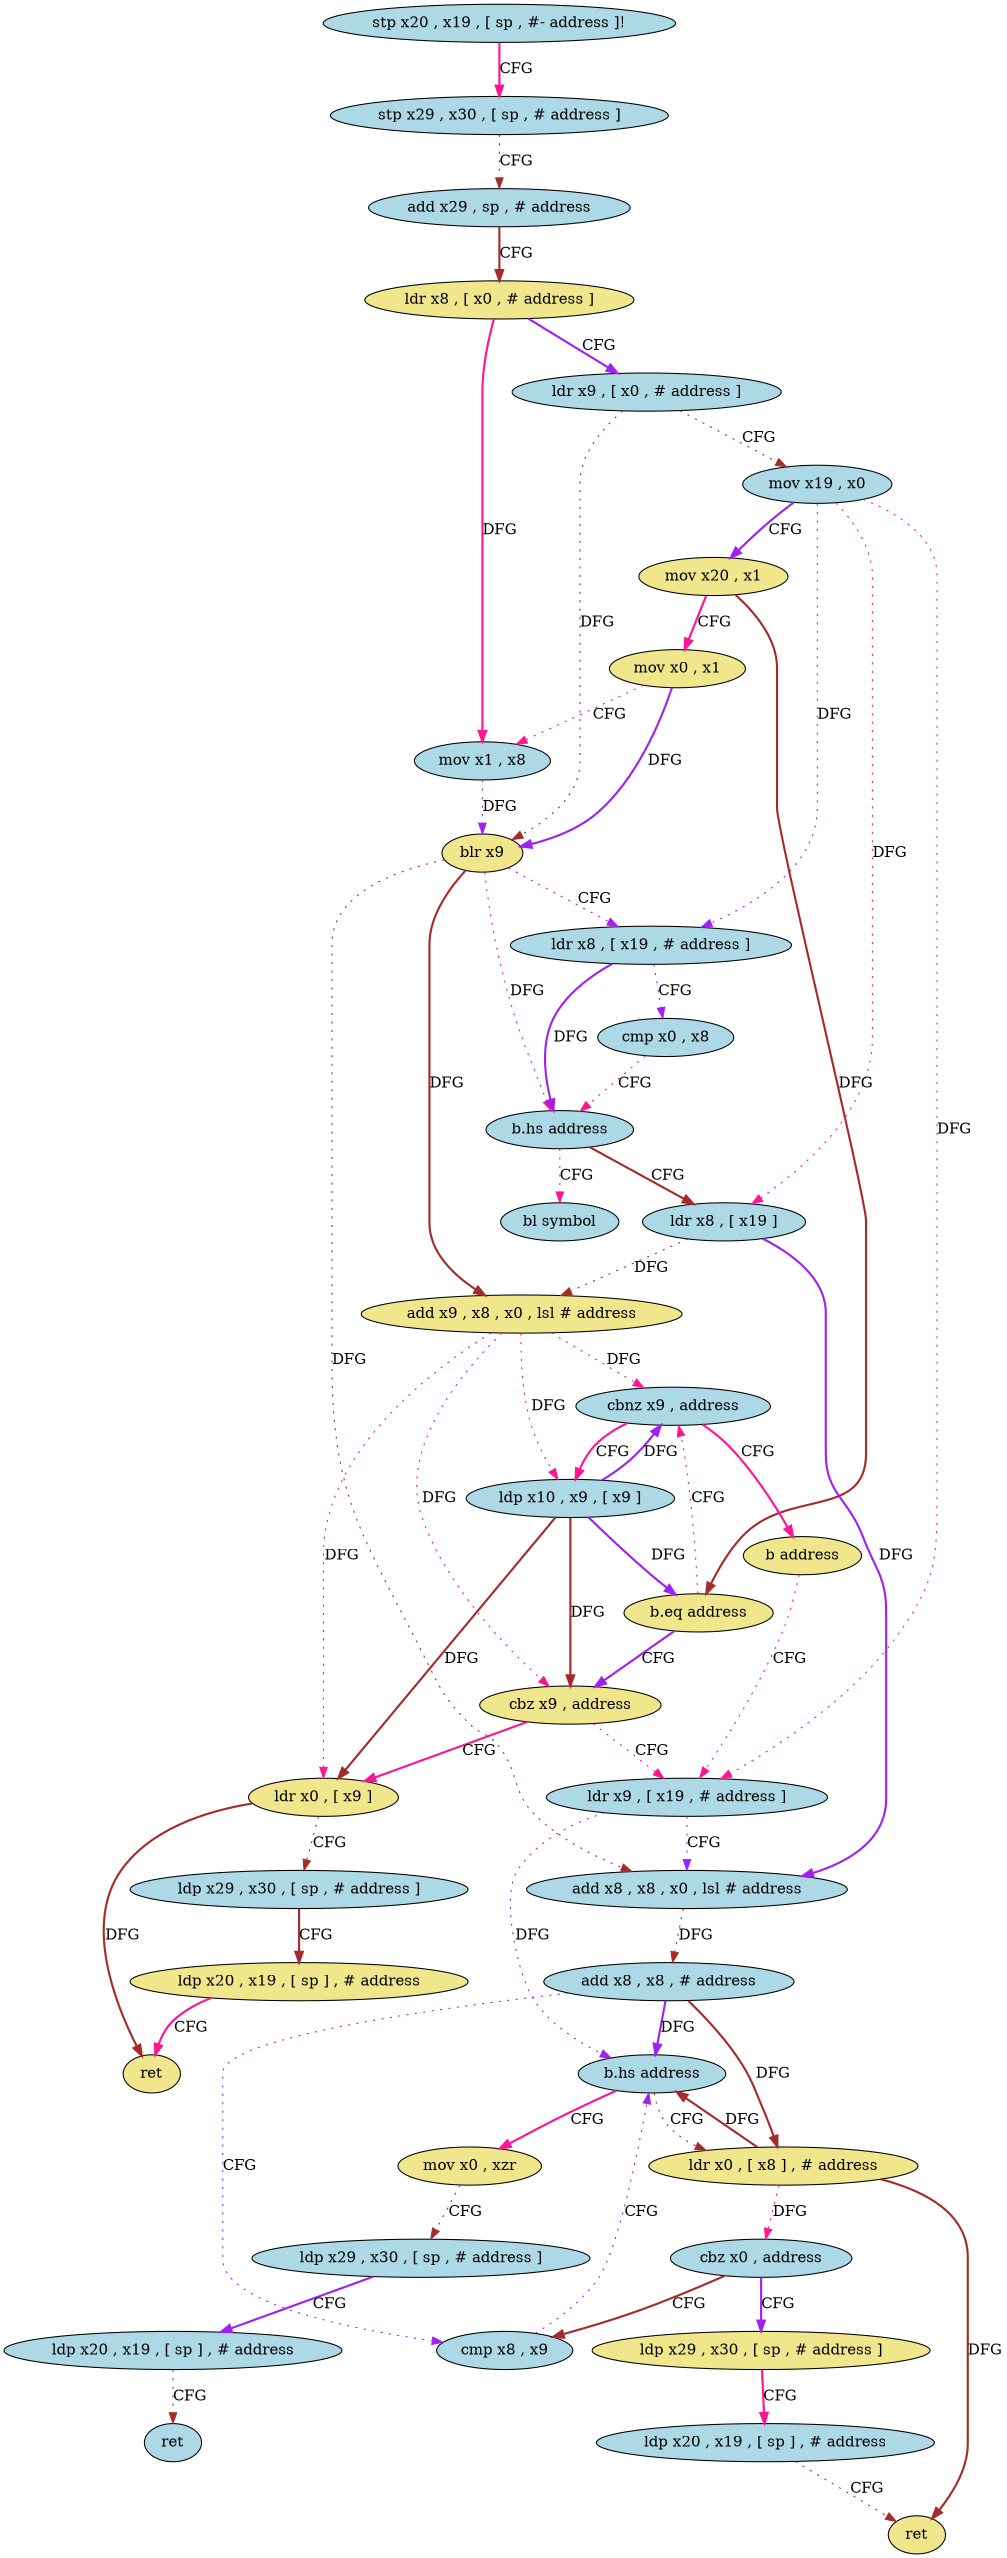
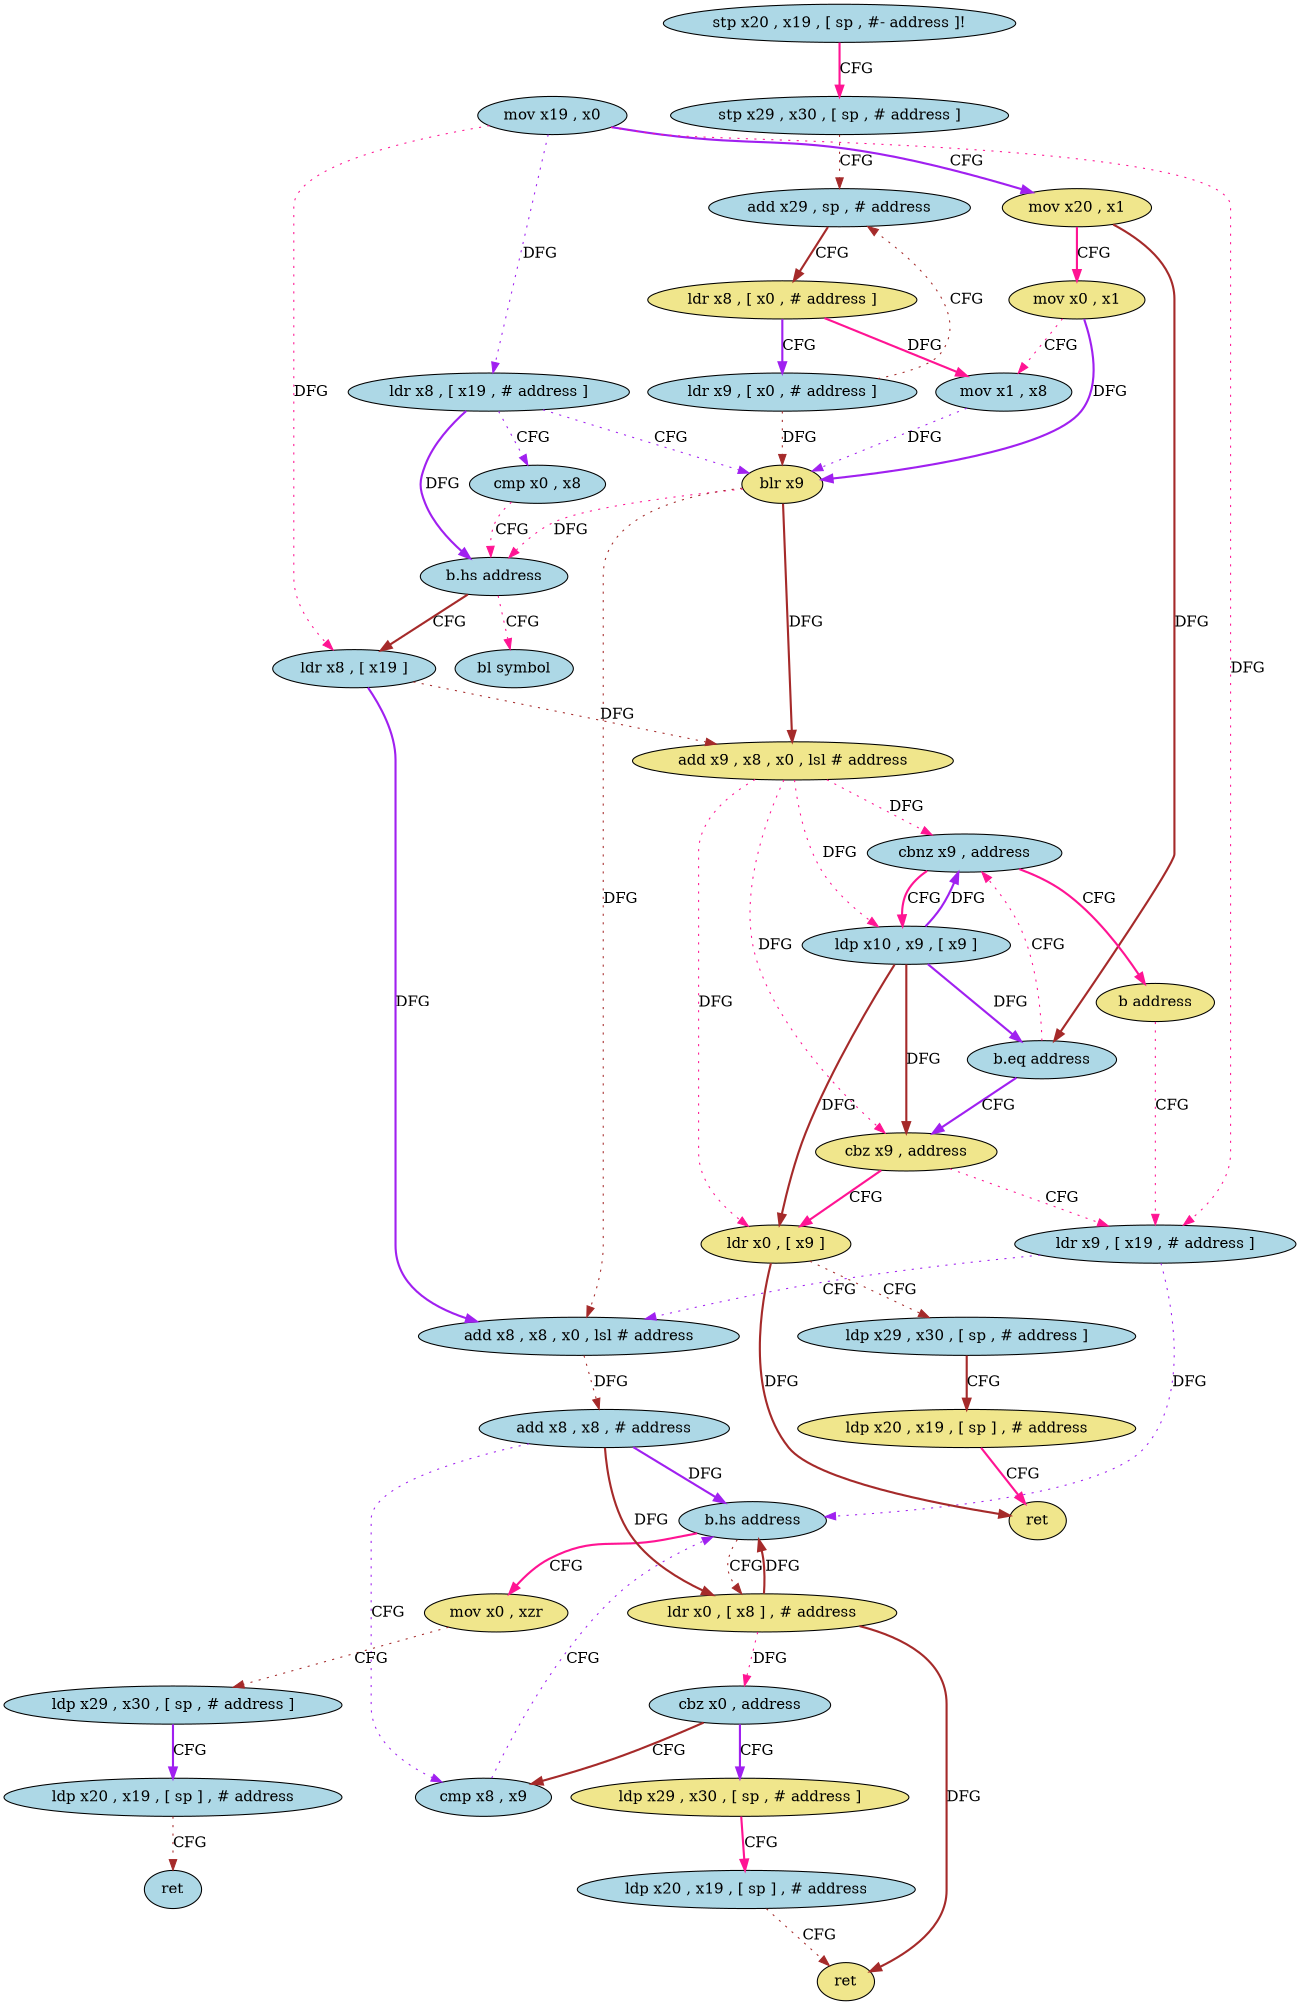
edge "ldr x9 , [ x0 , # address ]" -> "mov x19 , x0": now "ldr x9 , [ x0 , # address ]" -> "add x29 , sp , # address"
edge "blr x9" -> "ldr x8 , [ x19 , # address ]": reversed
node "b.eq address": fillcolor khaki -> lightblue
